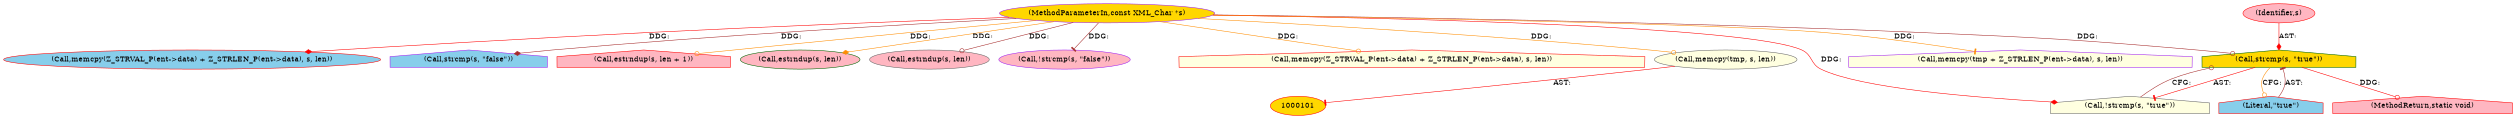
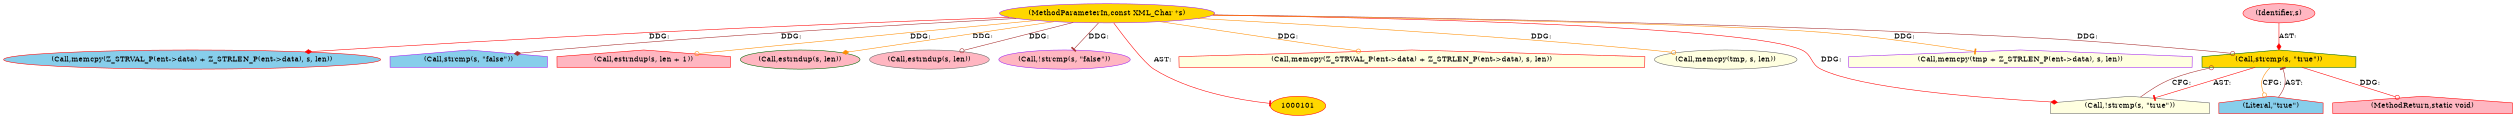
edge "(Call,memcpy(tmp, s, len))" -> "1000101": now "(MethodParameterIn,const XML_Char *s)" -> "1000101"
